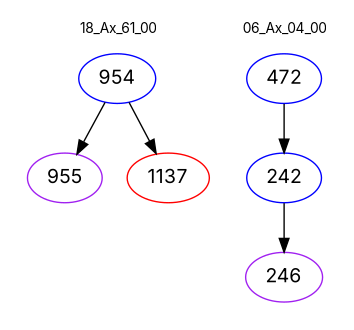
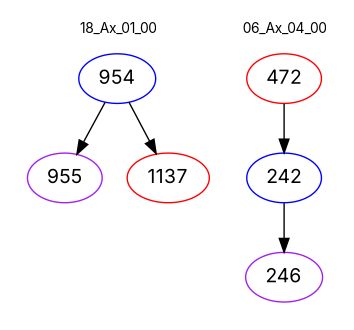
cluster "18_Ax_61_00": label "18_Ax_61_00" -> "18_Ax_01_00"
node "472": color blue -> red
